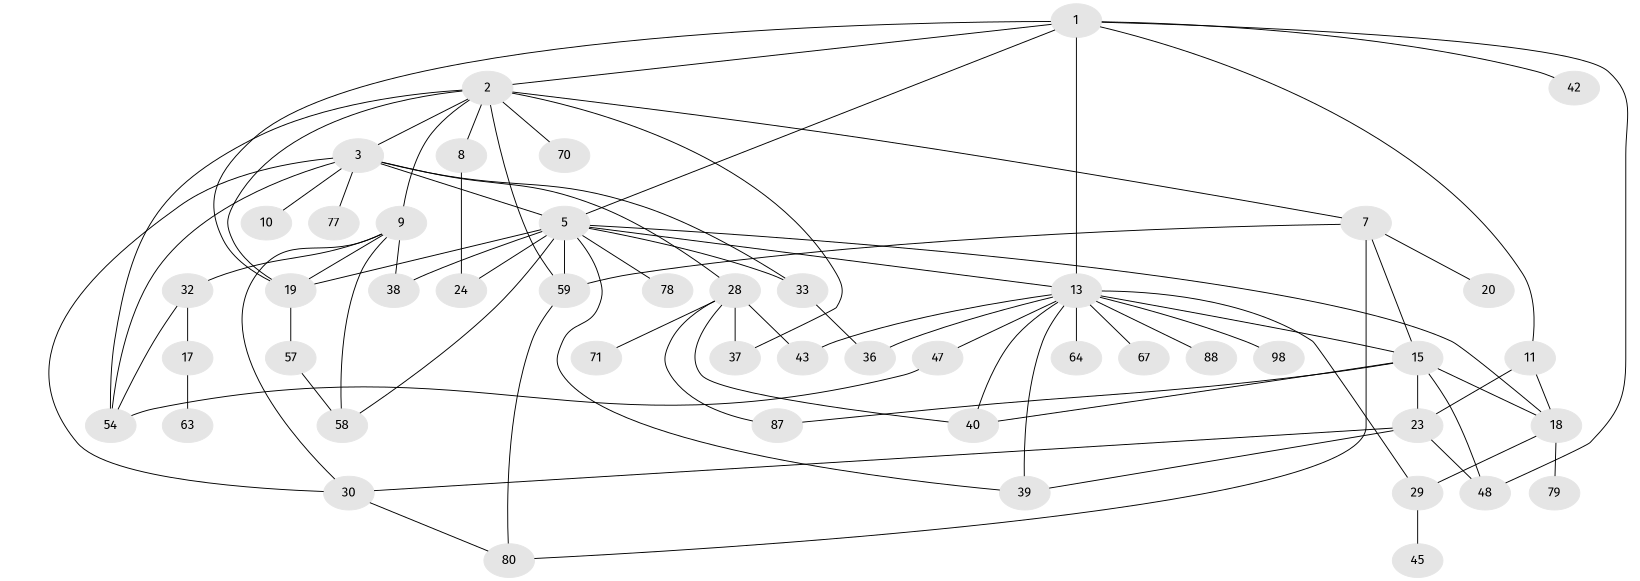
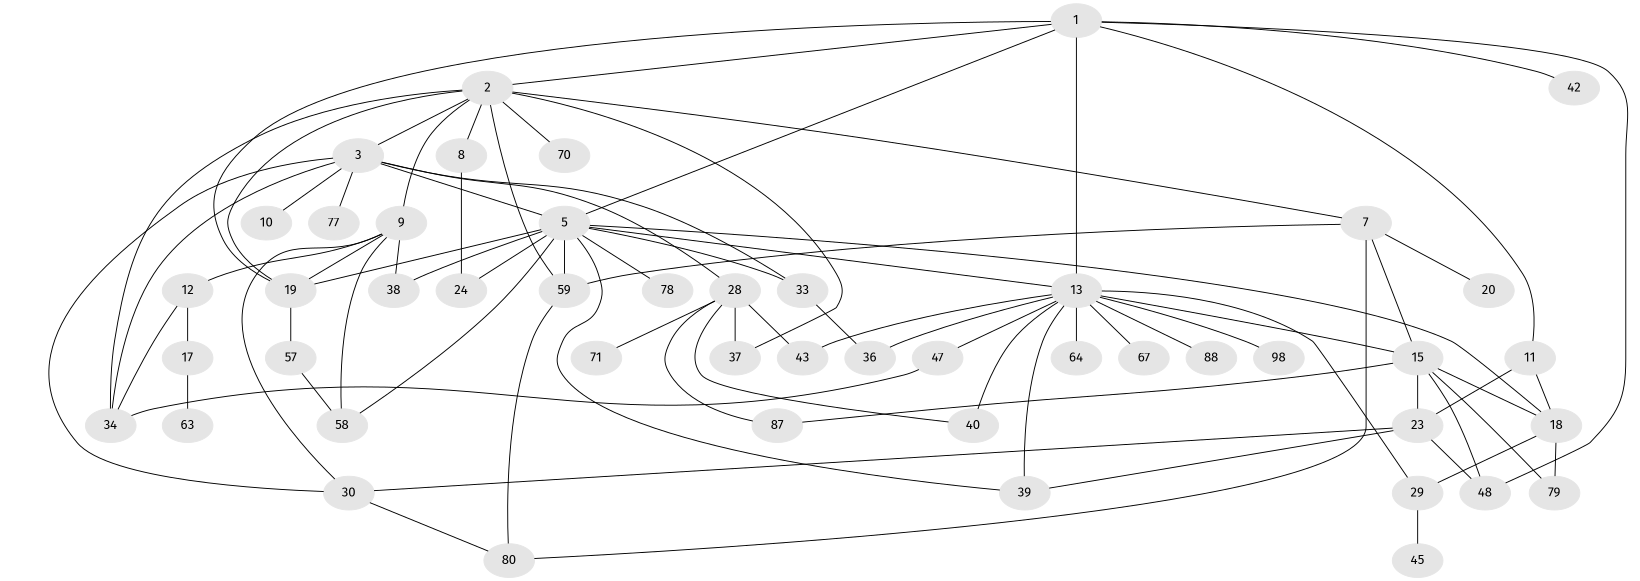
node "32": label "32" -> "12"
edge "15" -- "40": now "15" -- "79"
node "54": label "54" -> "34"
